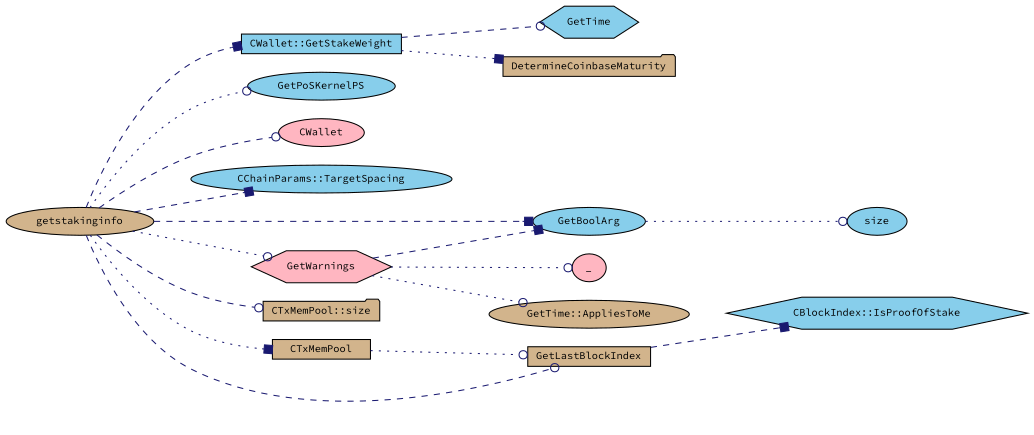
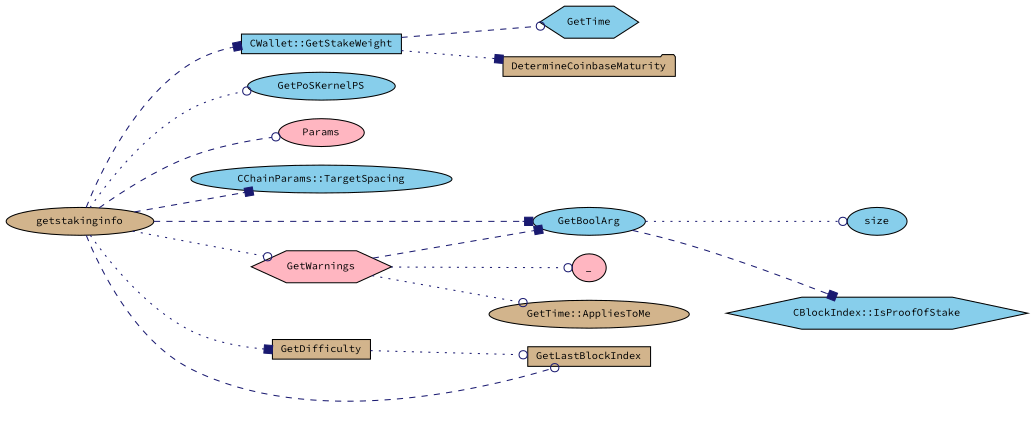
node "CWallet": label "CWallet" -> "Params"
node "CTxMemPool::size": removed
edge "GetLastBlockIndex" -> "CBlockIndex::IsProofOfStake": now "GetBoolArg" -> "CBlockIndex::IsProofOfStake"
node "CTxMemPool": label "CTxMemPool" -> "GetDifficulty"
